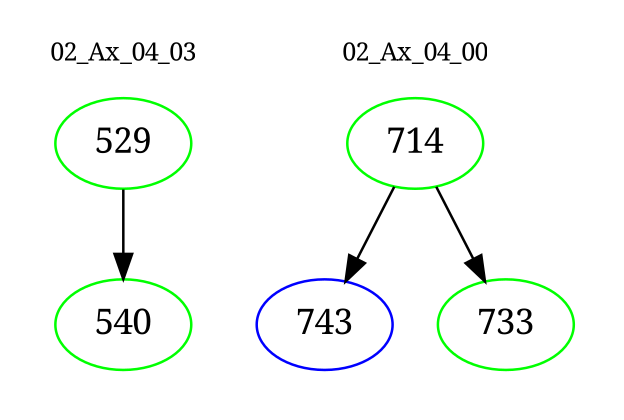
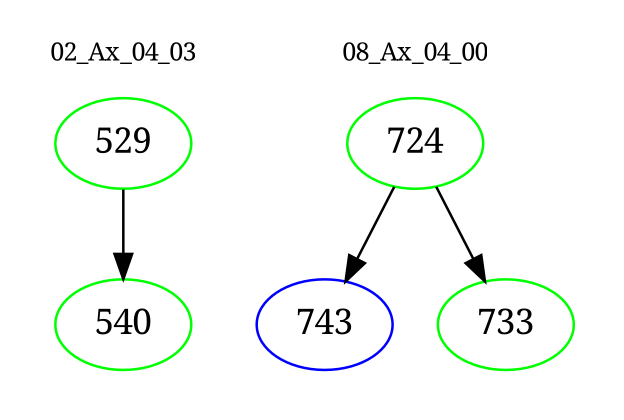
cluster "02_Ax_04_00": label "02_Ax_04_00" -> "08_Ax_04_00"
node "714": label "714" -> "724"
